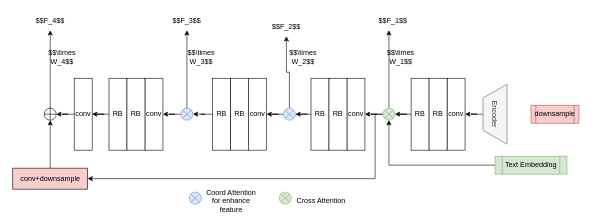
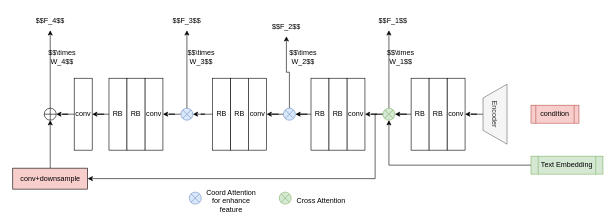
node "downsample": label "downsample" -> "condition"
node "Text Embedding": moved (531, 165) -> (567, 165)
